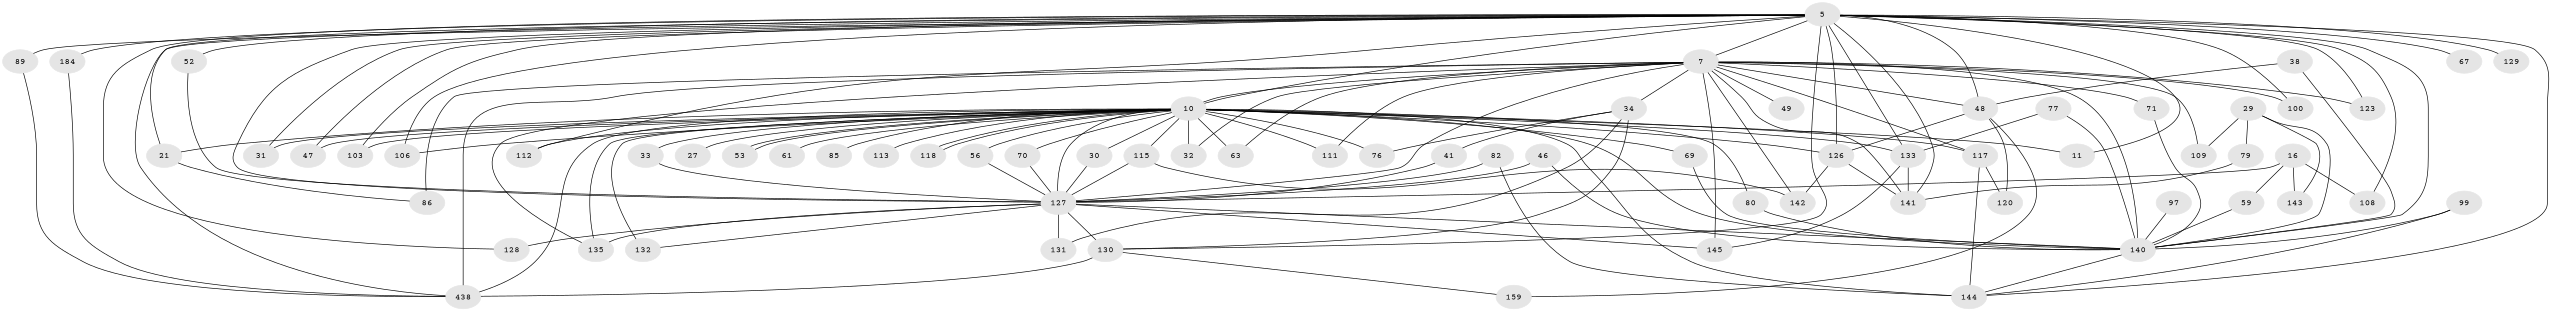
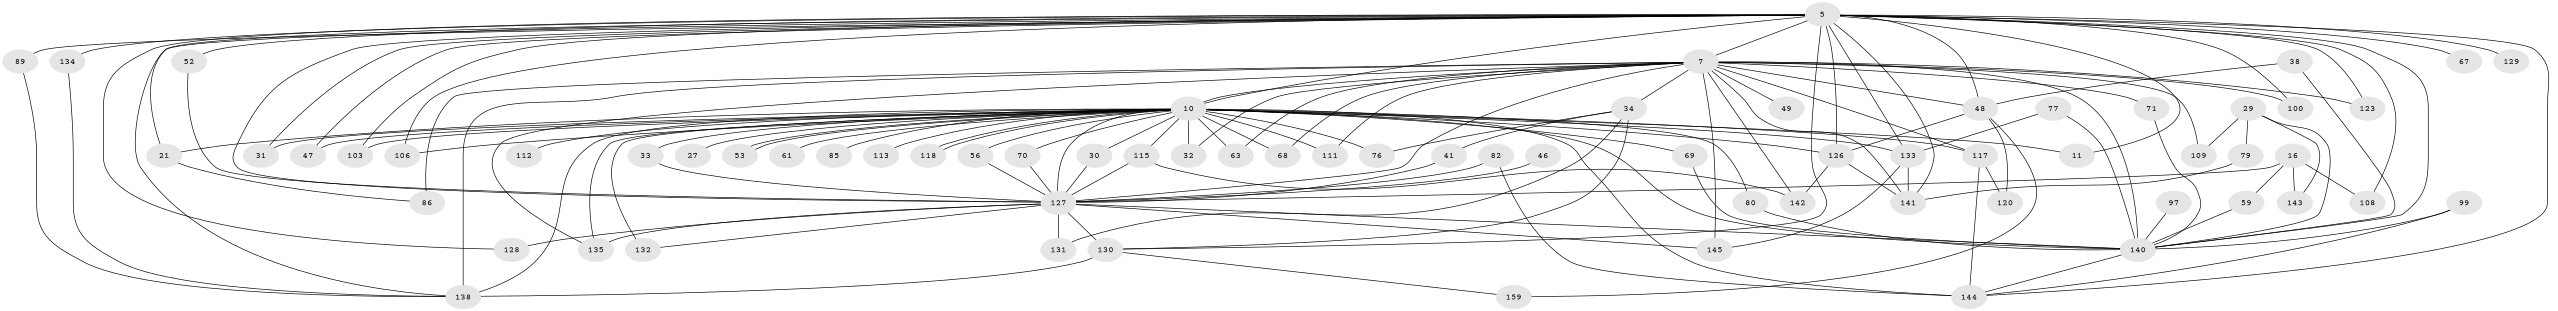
node "184": label "184" -> "134"
edge "5" -- "112": removed
node "68": added
edge "46" -- "140": removed
node "438": label "438" -> "138"
